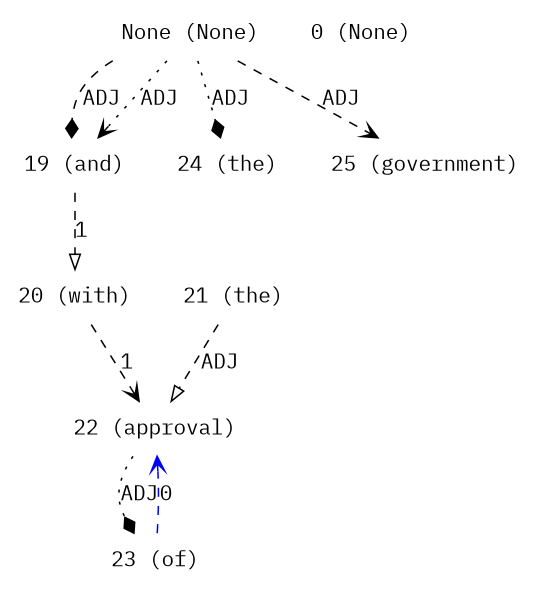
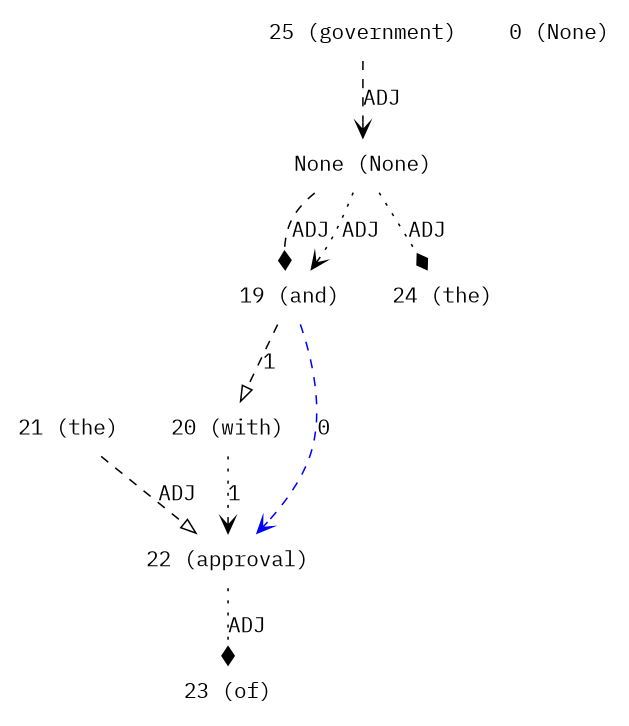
edge "None (None)" -> "25 (government)": reversed
edge "20 (with)" -> "22 (approval)": style dashed -> dotted
edge "23 (of)" -> "22 (approval)": now "19 (and)" -> "22 (approval)"
